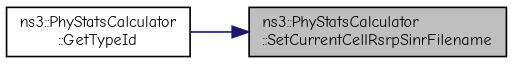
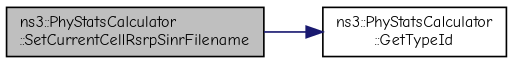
edge "ns3::PhyStatsCalculator ::GetTypeId" -> "ns3::PhyStatsCalculator ::SetCurrentCellRsrpSinrFilename": reversed
